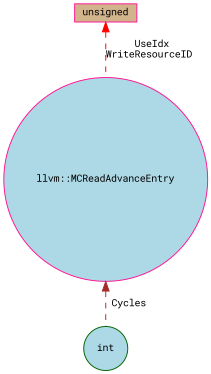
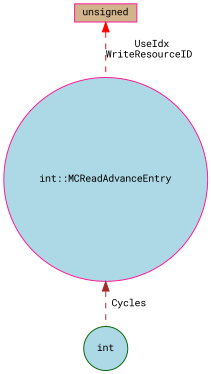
node "llvm::MCReadAdvanceEntry": label "llvm::MCReadAdvanceEntry" -> "int::MCReadAdvanceEntry"
